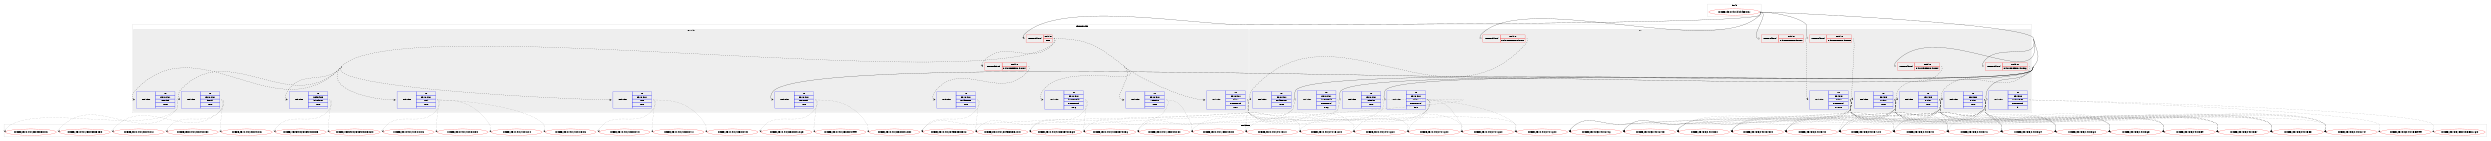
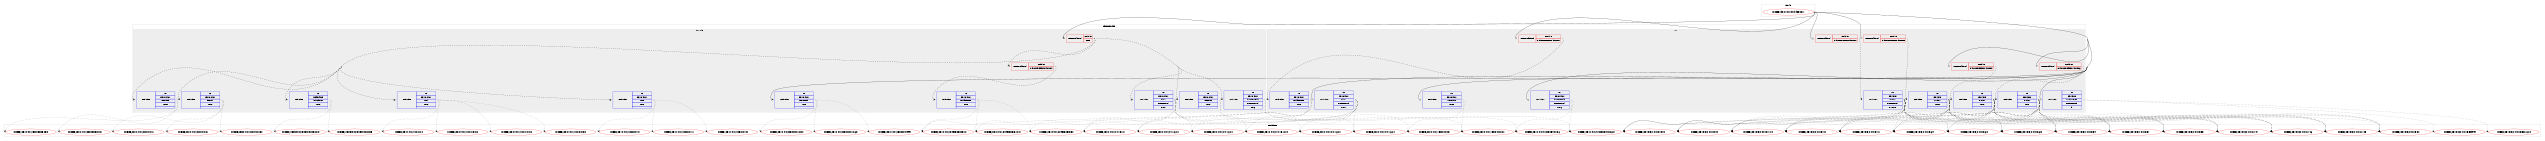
node "portage://dev-python/configparser-3.5.0": added
node "portage://dev-lang/webcolors-exec-2.4.6-r1": label "portage://dev-lang/webcolors-exec-2.4.6-r1" -> "portage://dev-lang/python-exec-2.4.6-r1"
